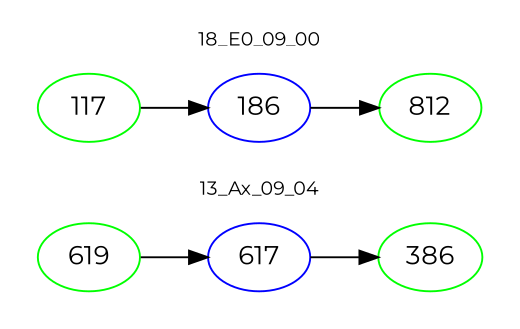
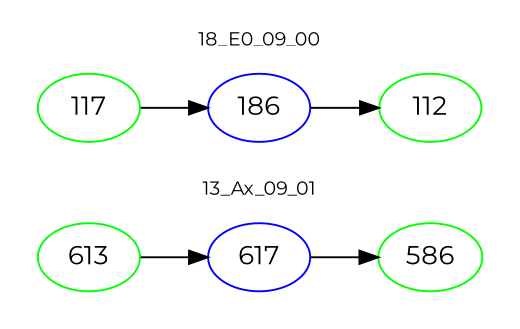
node "812": label "812" -> "112"
cluster "13_Ax_09_04": label "13_Ax_09_04" -> "13_Ax_09_01"
node "619": label "619" -> "613"
node "386": label "386" -> "586"
